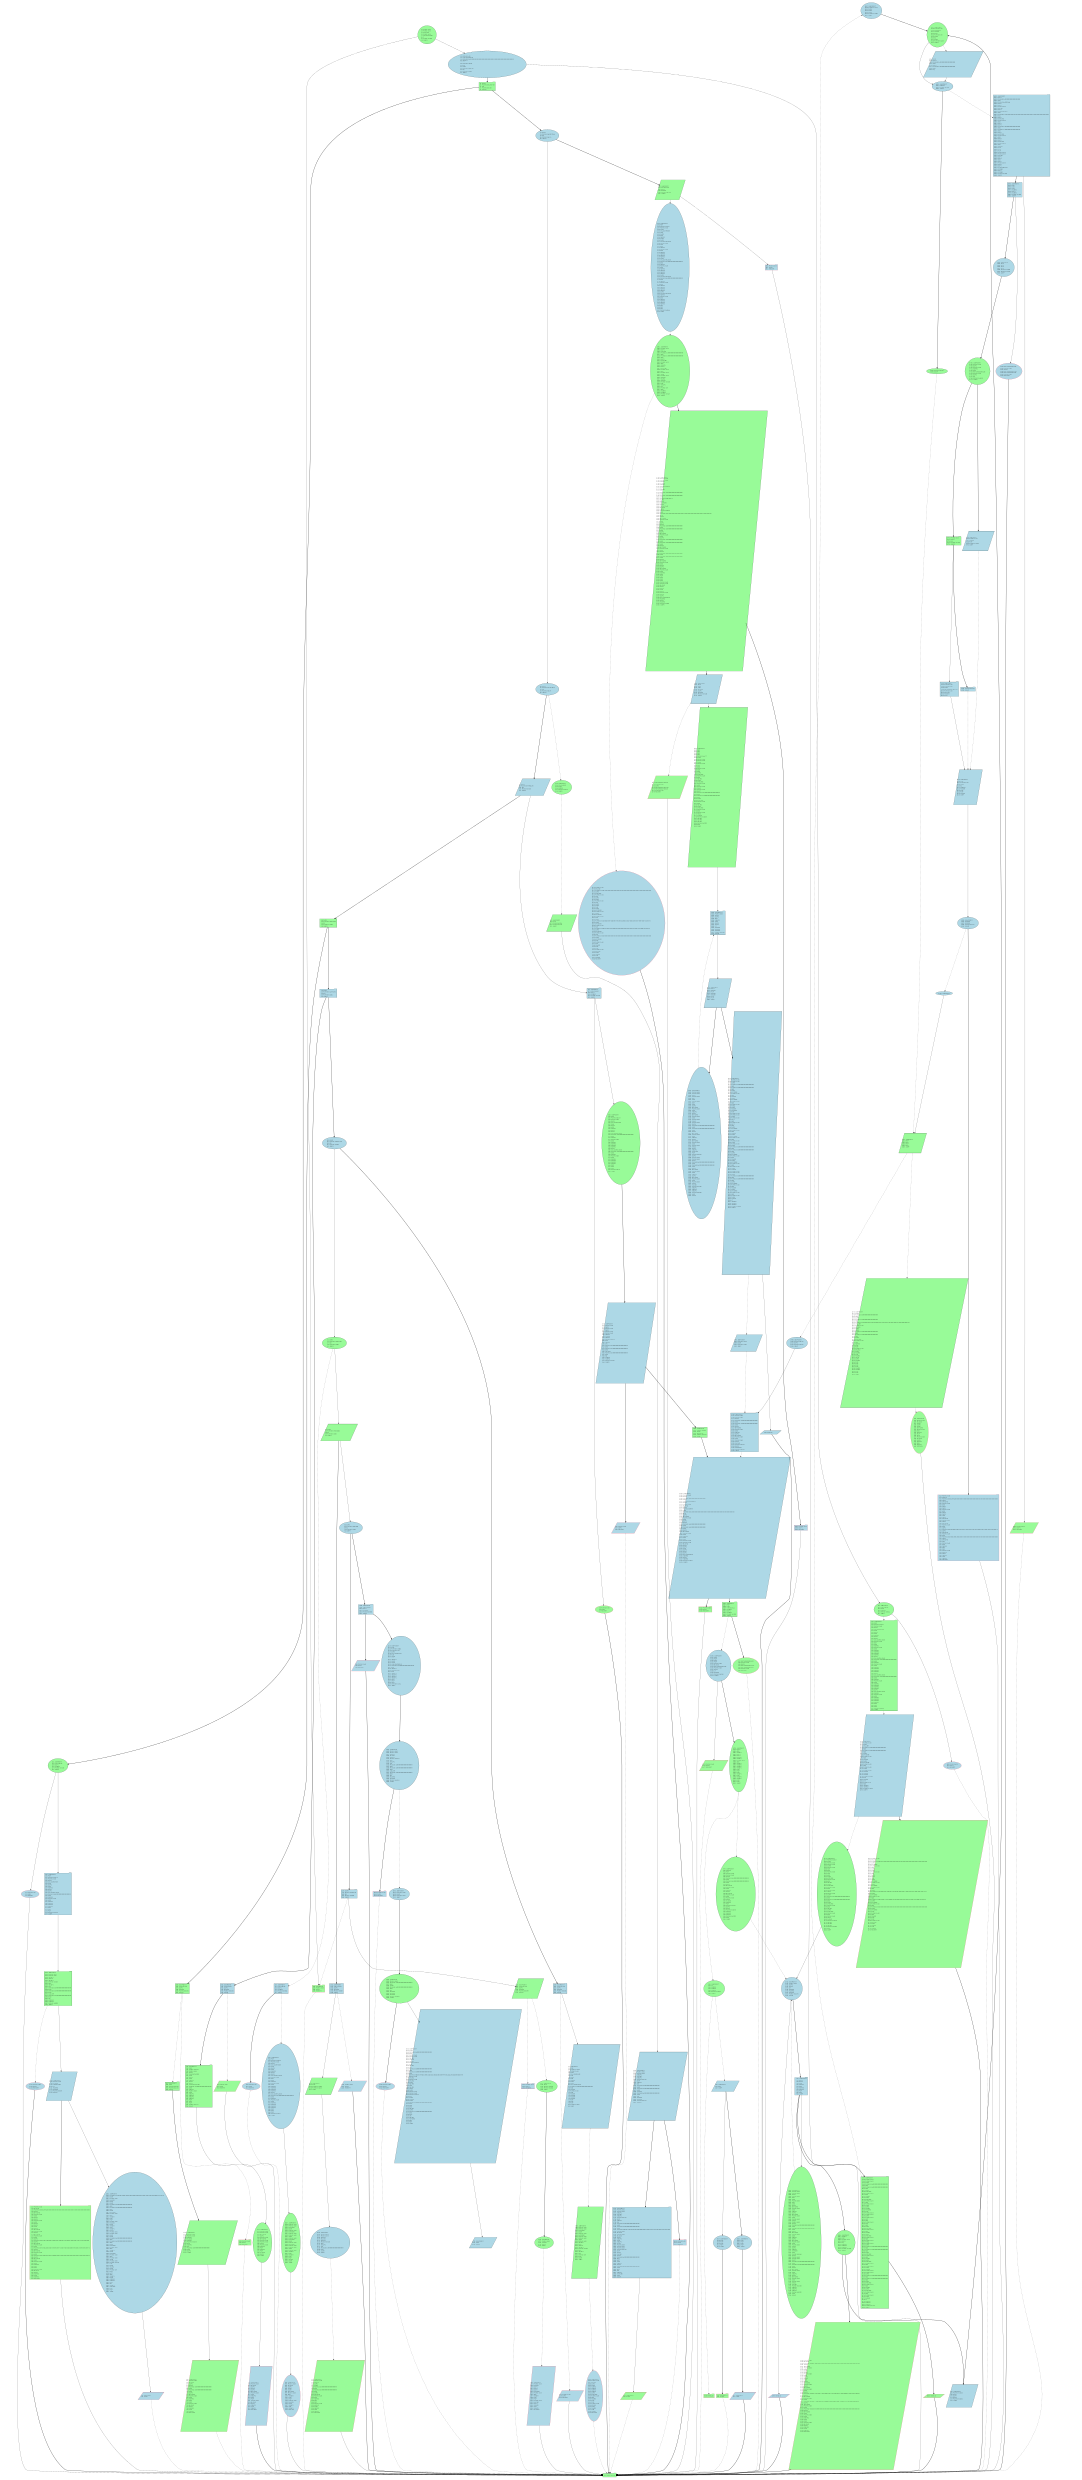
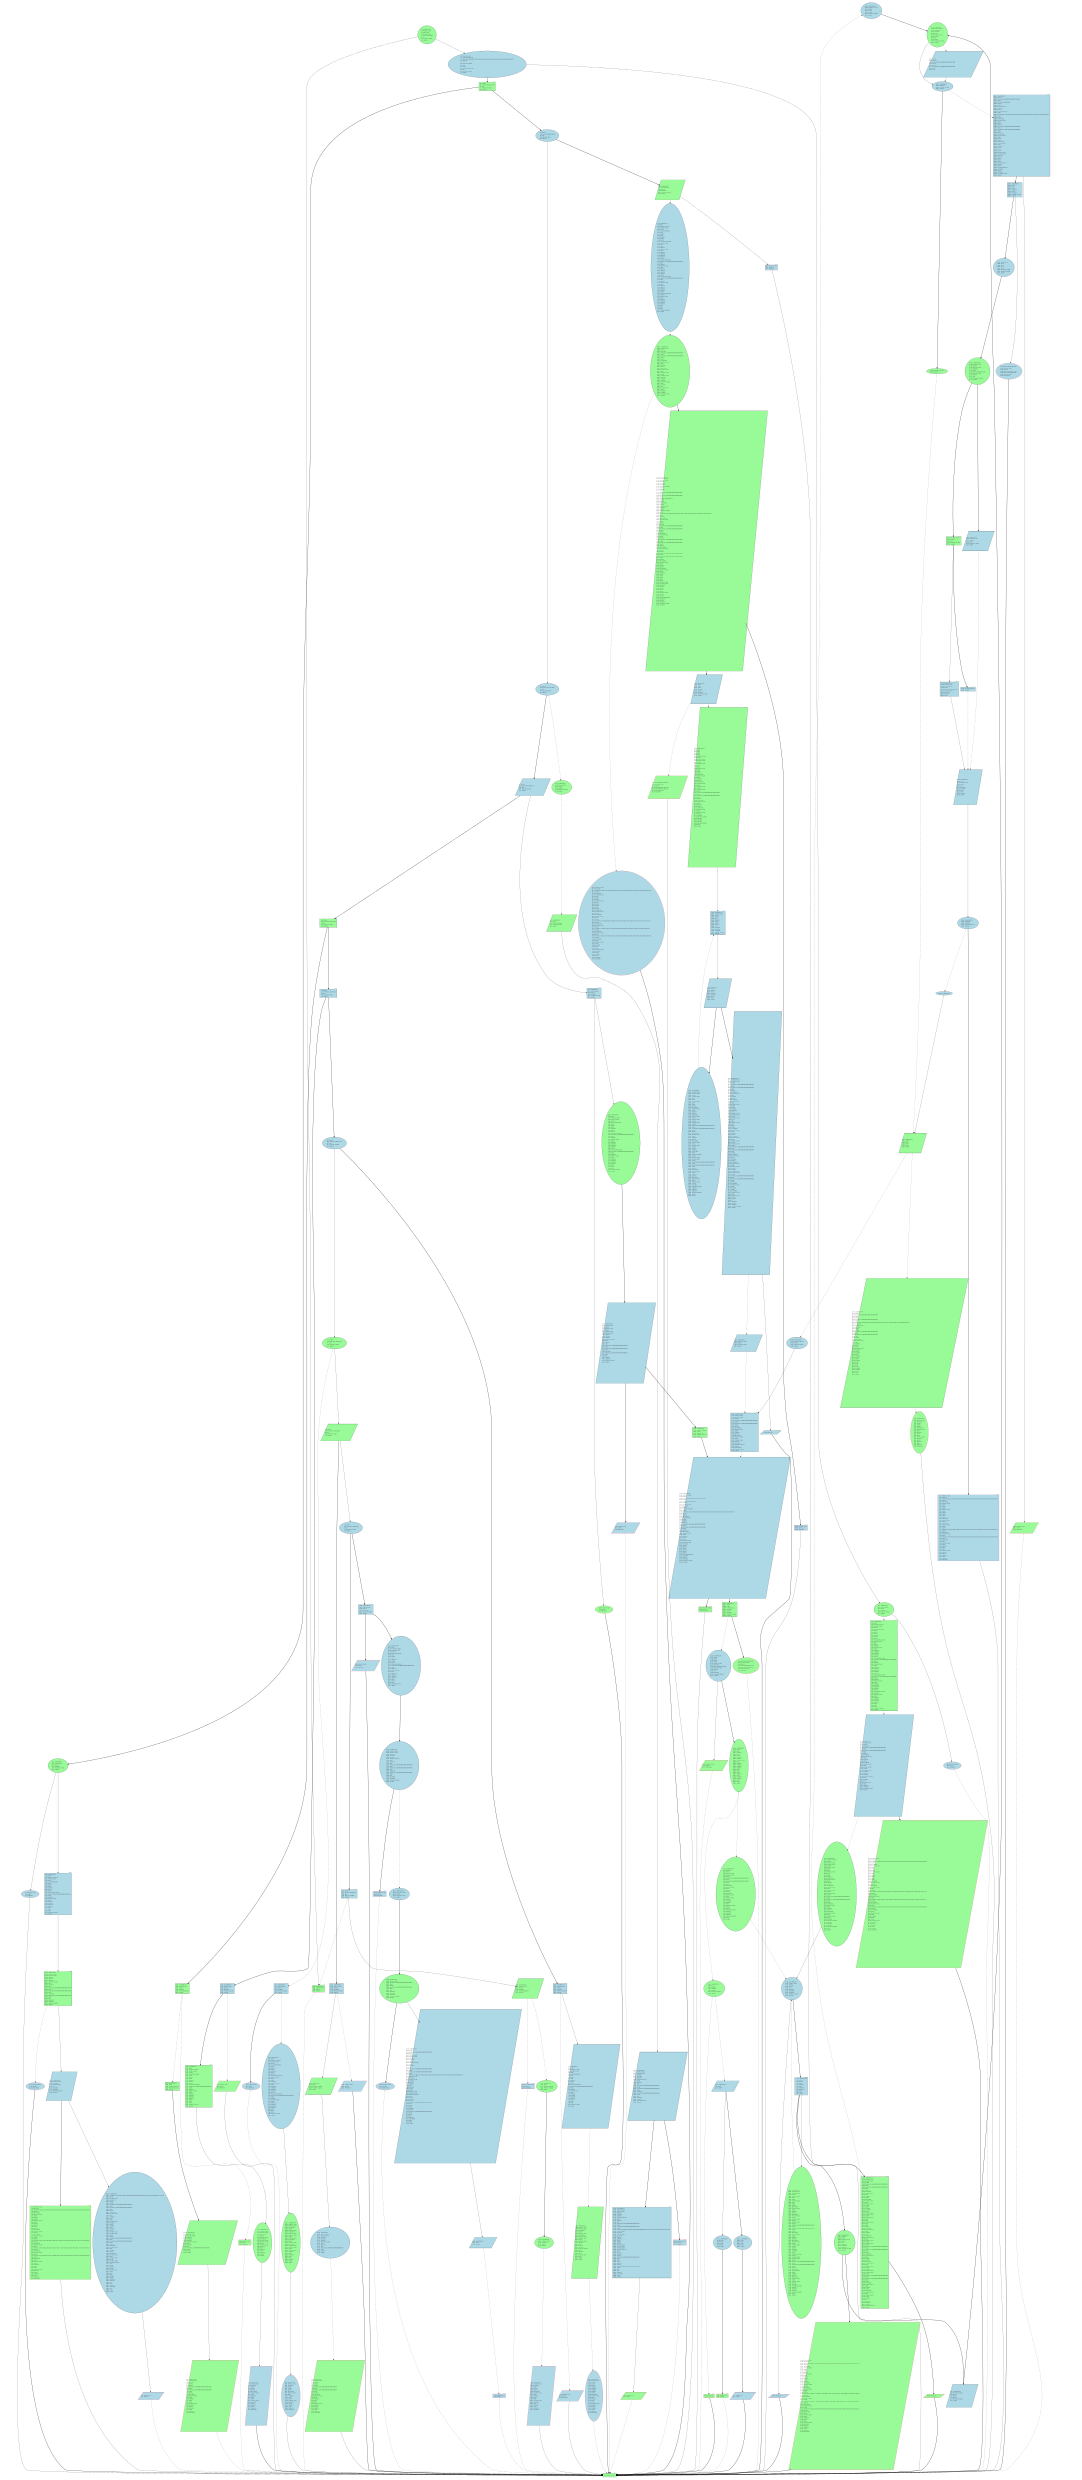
node "1163: JUMPDEST 1164: STOP": added
edge "5249: INVALID" -> "5817: EXIT BLOCK": added
